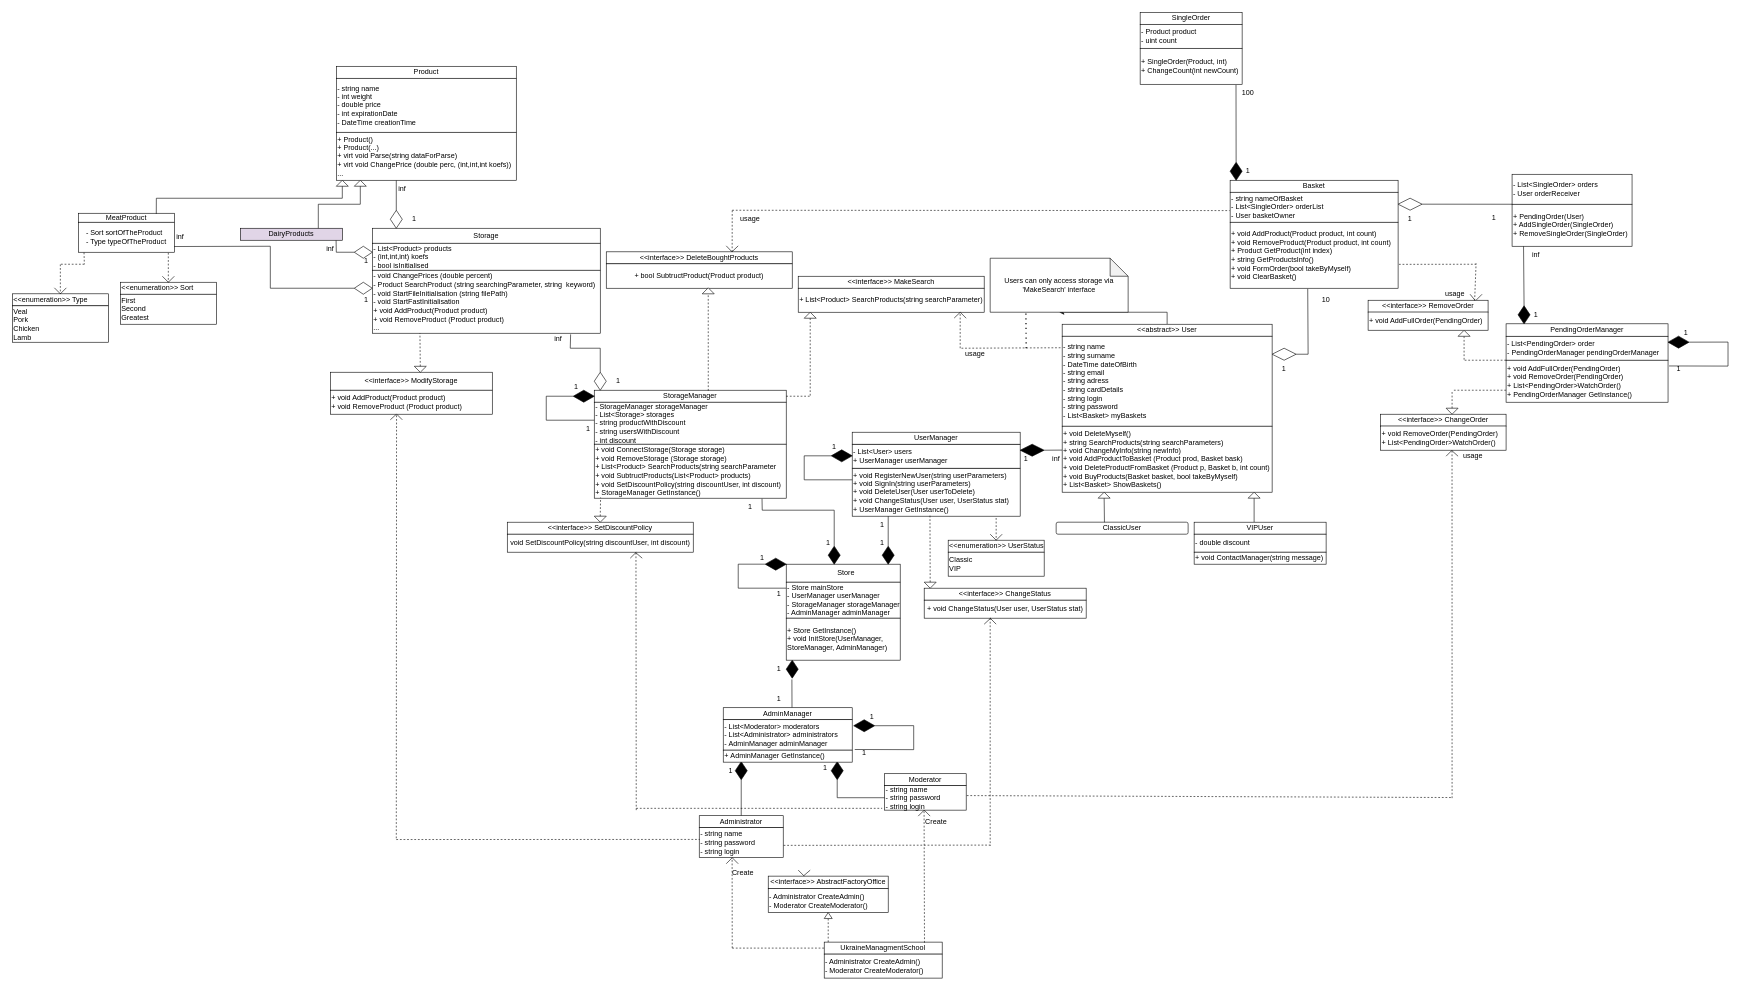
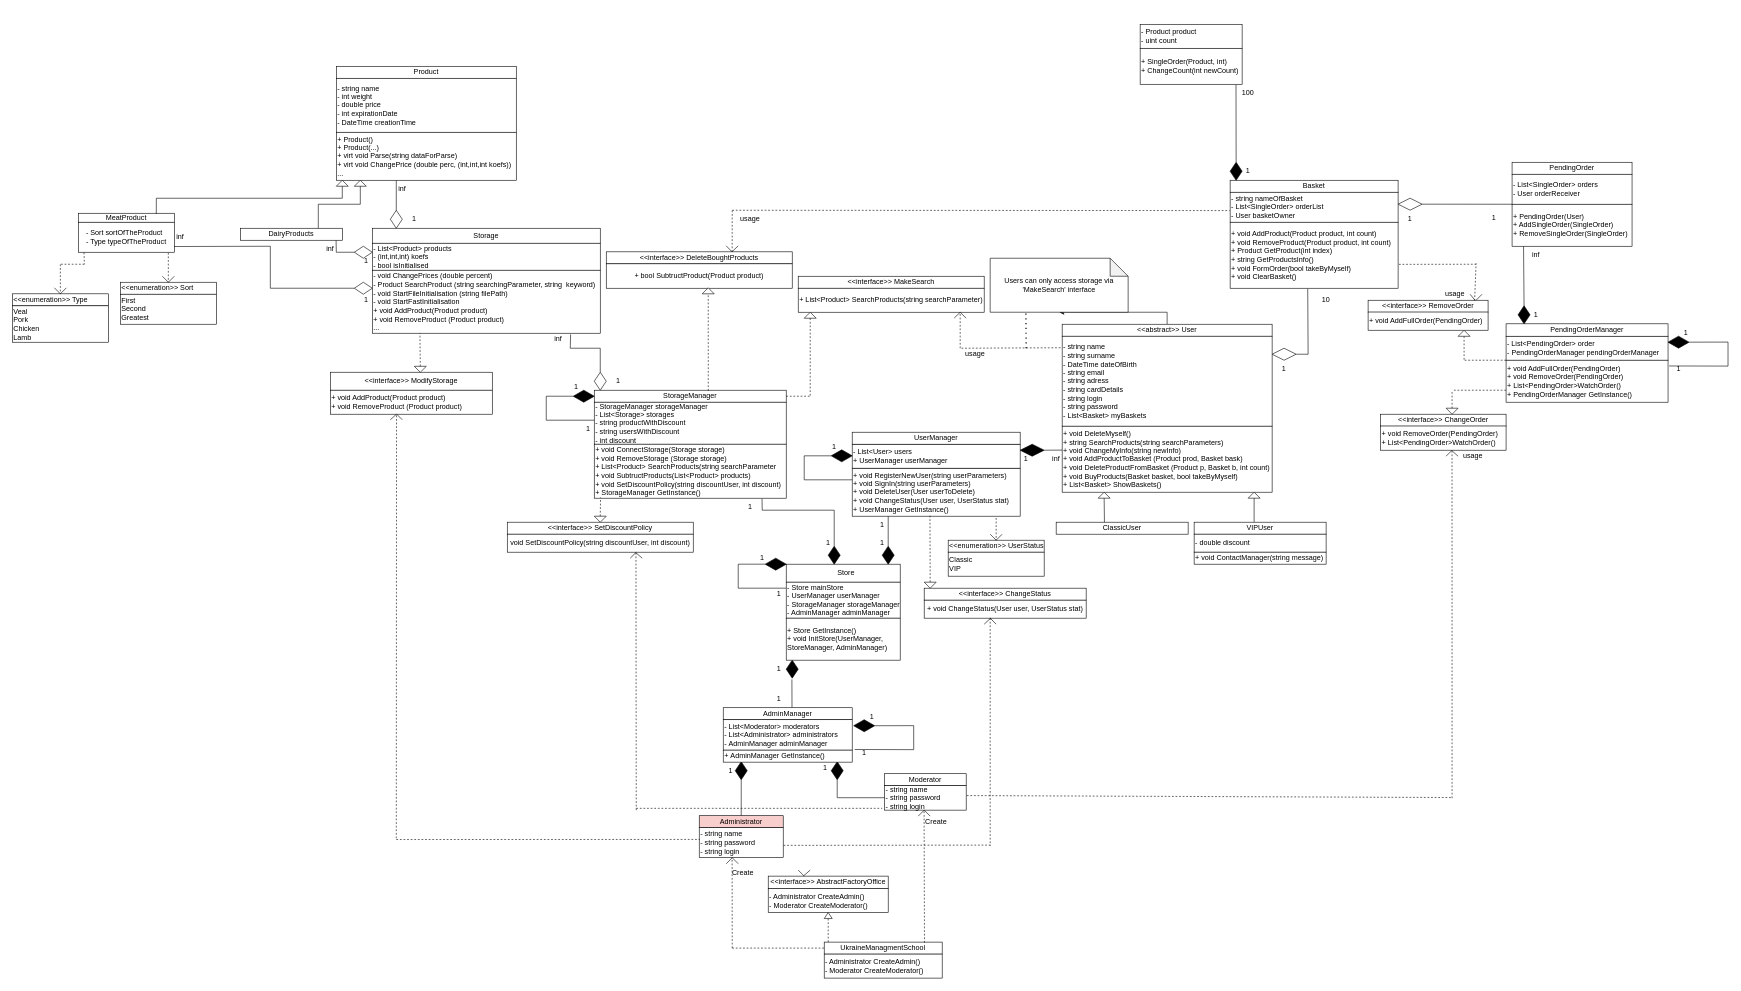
node "SingleOrder": removed
node "PendingOrder": added
node "DairyProducts": fillcolor #e1d5e7 -> #ffffff
node "ClassicUser": shape rounded rectangle -> rectangle
node "Administrator": fillcolor #ffffff -> #f8cecc
